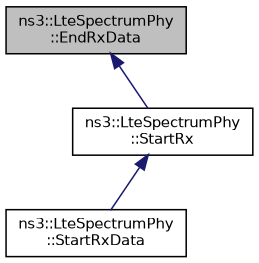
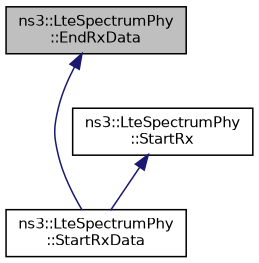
edge "ns3::LteSpectrumPhy ::StartRx" -> "ns3::LteSpectrumPhy ::EndRxData": now "ns3::LteSpectrumPhy ::StartRxData" -> "ns3::LteSpectrumPhy ::EndRxData"
